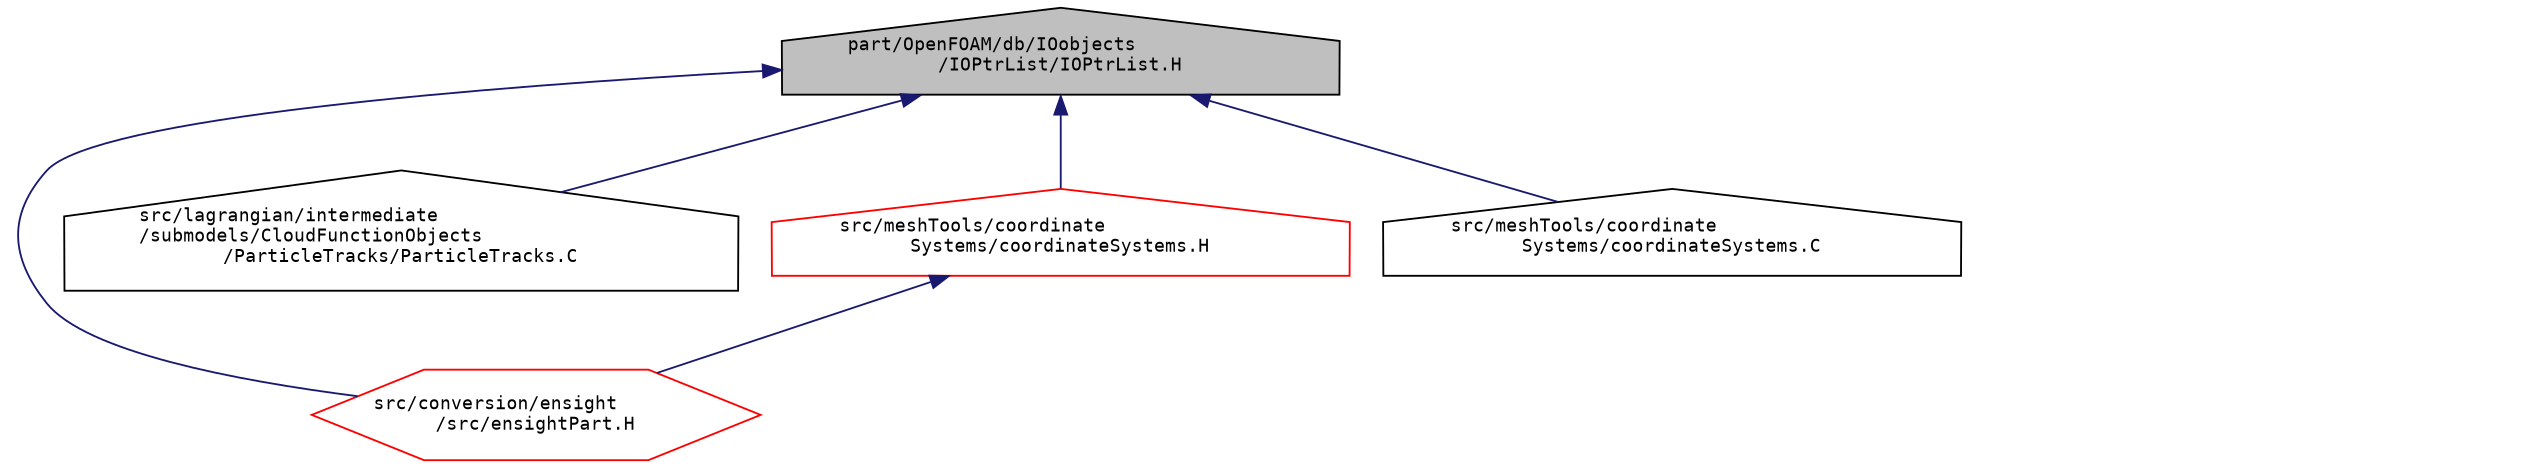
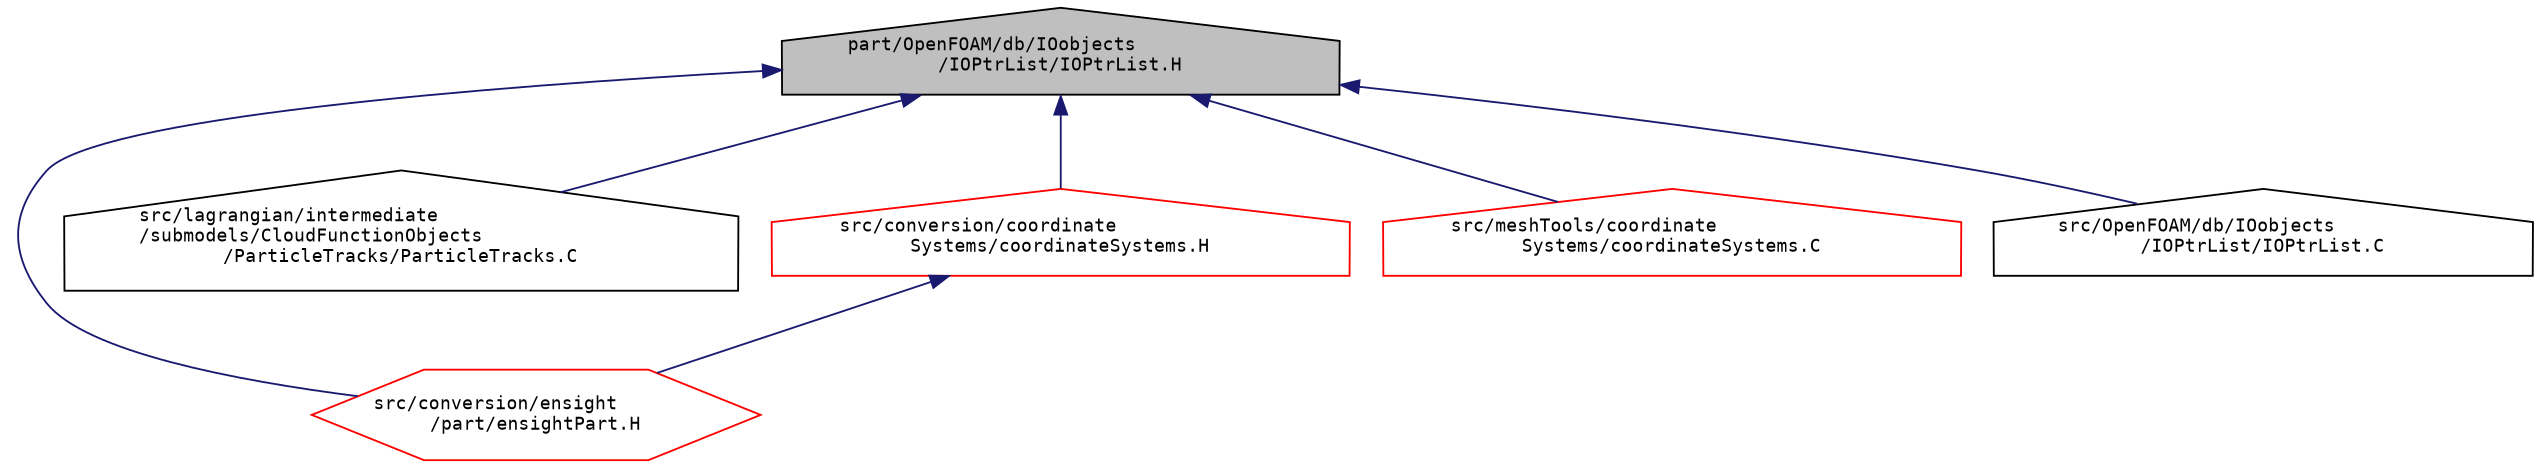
node "src/meshTools/coordinate Systems/coordinateSystems.H": label "src/meshTools/coordinate Systems/coordinateSystems.H" -> "src/conversion/coordinate Systems/coordinateSystems.H"
node "src/meshTools/coordinate Systems/coordinateSystems.C": color black -> red
node "src/OpenFOAM/db/IOobjects /IOPtrList/IOPtrList.C": added
node "src/conversion/ensight /src/ensightPart.H": label "src/conversion/ensight /src/ensightPart.H" -> "src/conversion/ensight /part/ensightPart.H"
